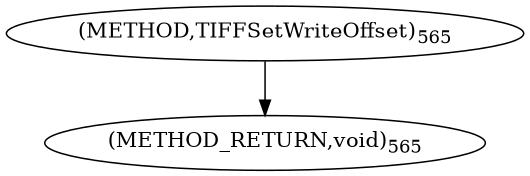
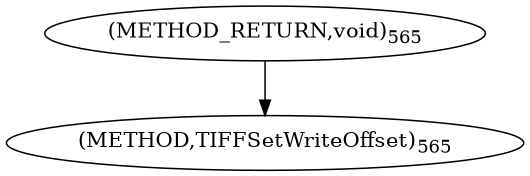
edge "(METHOD,TIFFSetWriteOffset)" -> "(METHOD_RETURN,void)": reversed
